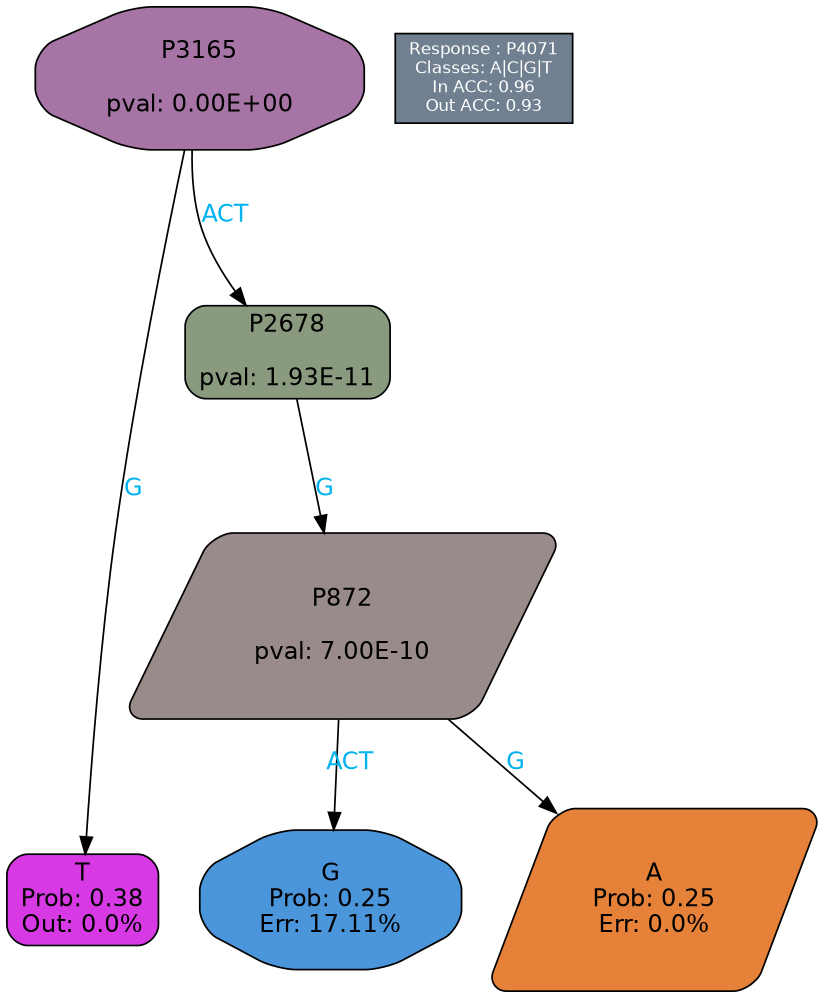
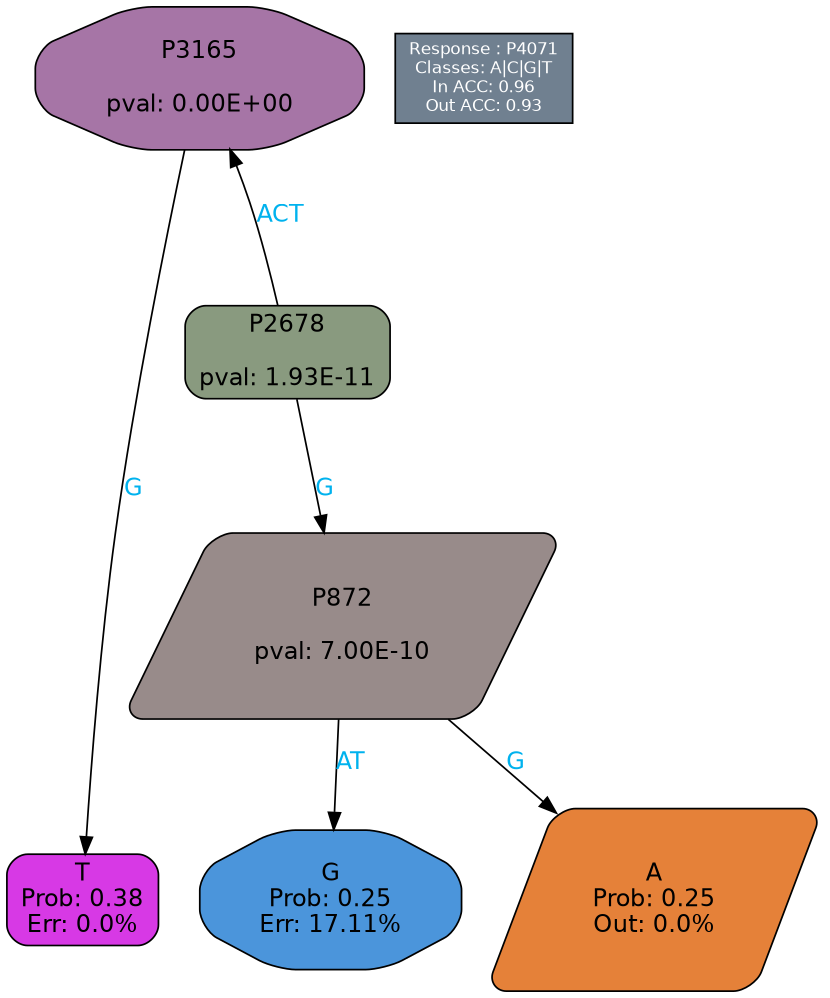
edge "P3165 pval: 0.00E+00" -> "P2678 pval: 1.93E-11": reversed
edge "P872 pval: 7.00E-10" -> "G Prob: 0.25 Err: 17.11%": label "ACT" -> "AT"
node "T Prob: 0.38 Out: 0.0%": label "T Prob: 0.38 Out: 0.0%" -> "T Prob: 0.38 Err: 0.0%"
node "A Prob: 0.25 Err: 0.0%": label "A Prob: 0.25 Err: 0.0%" -> "A Prob: 0.25 Out: 0.0%"
